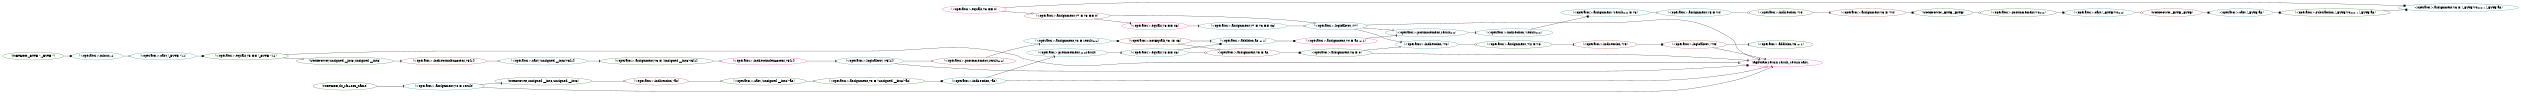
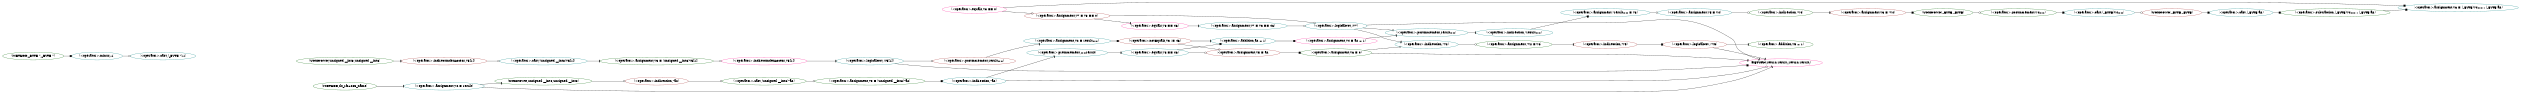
node "(<operator>.equals,v5 == (_BYTE *)-1)": removed
node "(RETURN,return result;,return cast;)": label "(RETURN,return result;,return cast;)" -> "(RETURN,return result;,return result;)"
